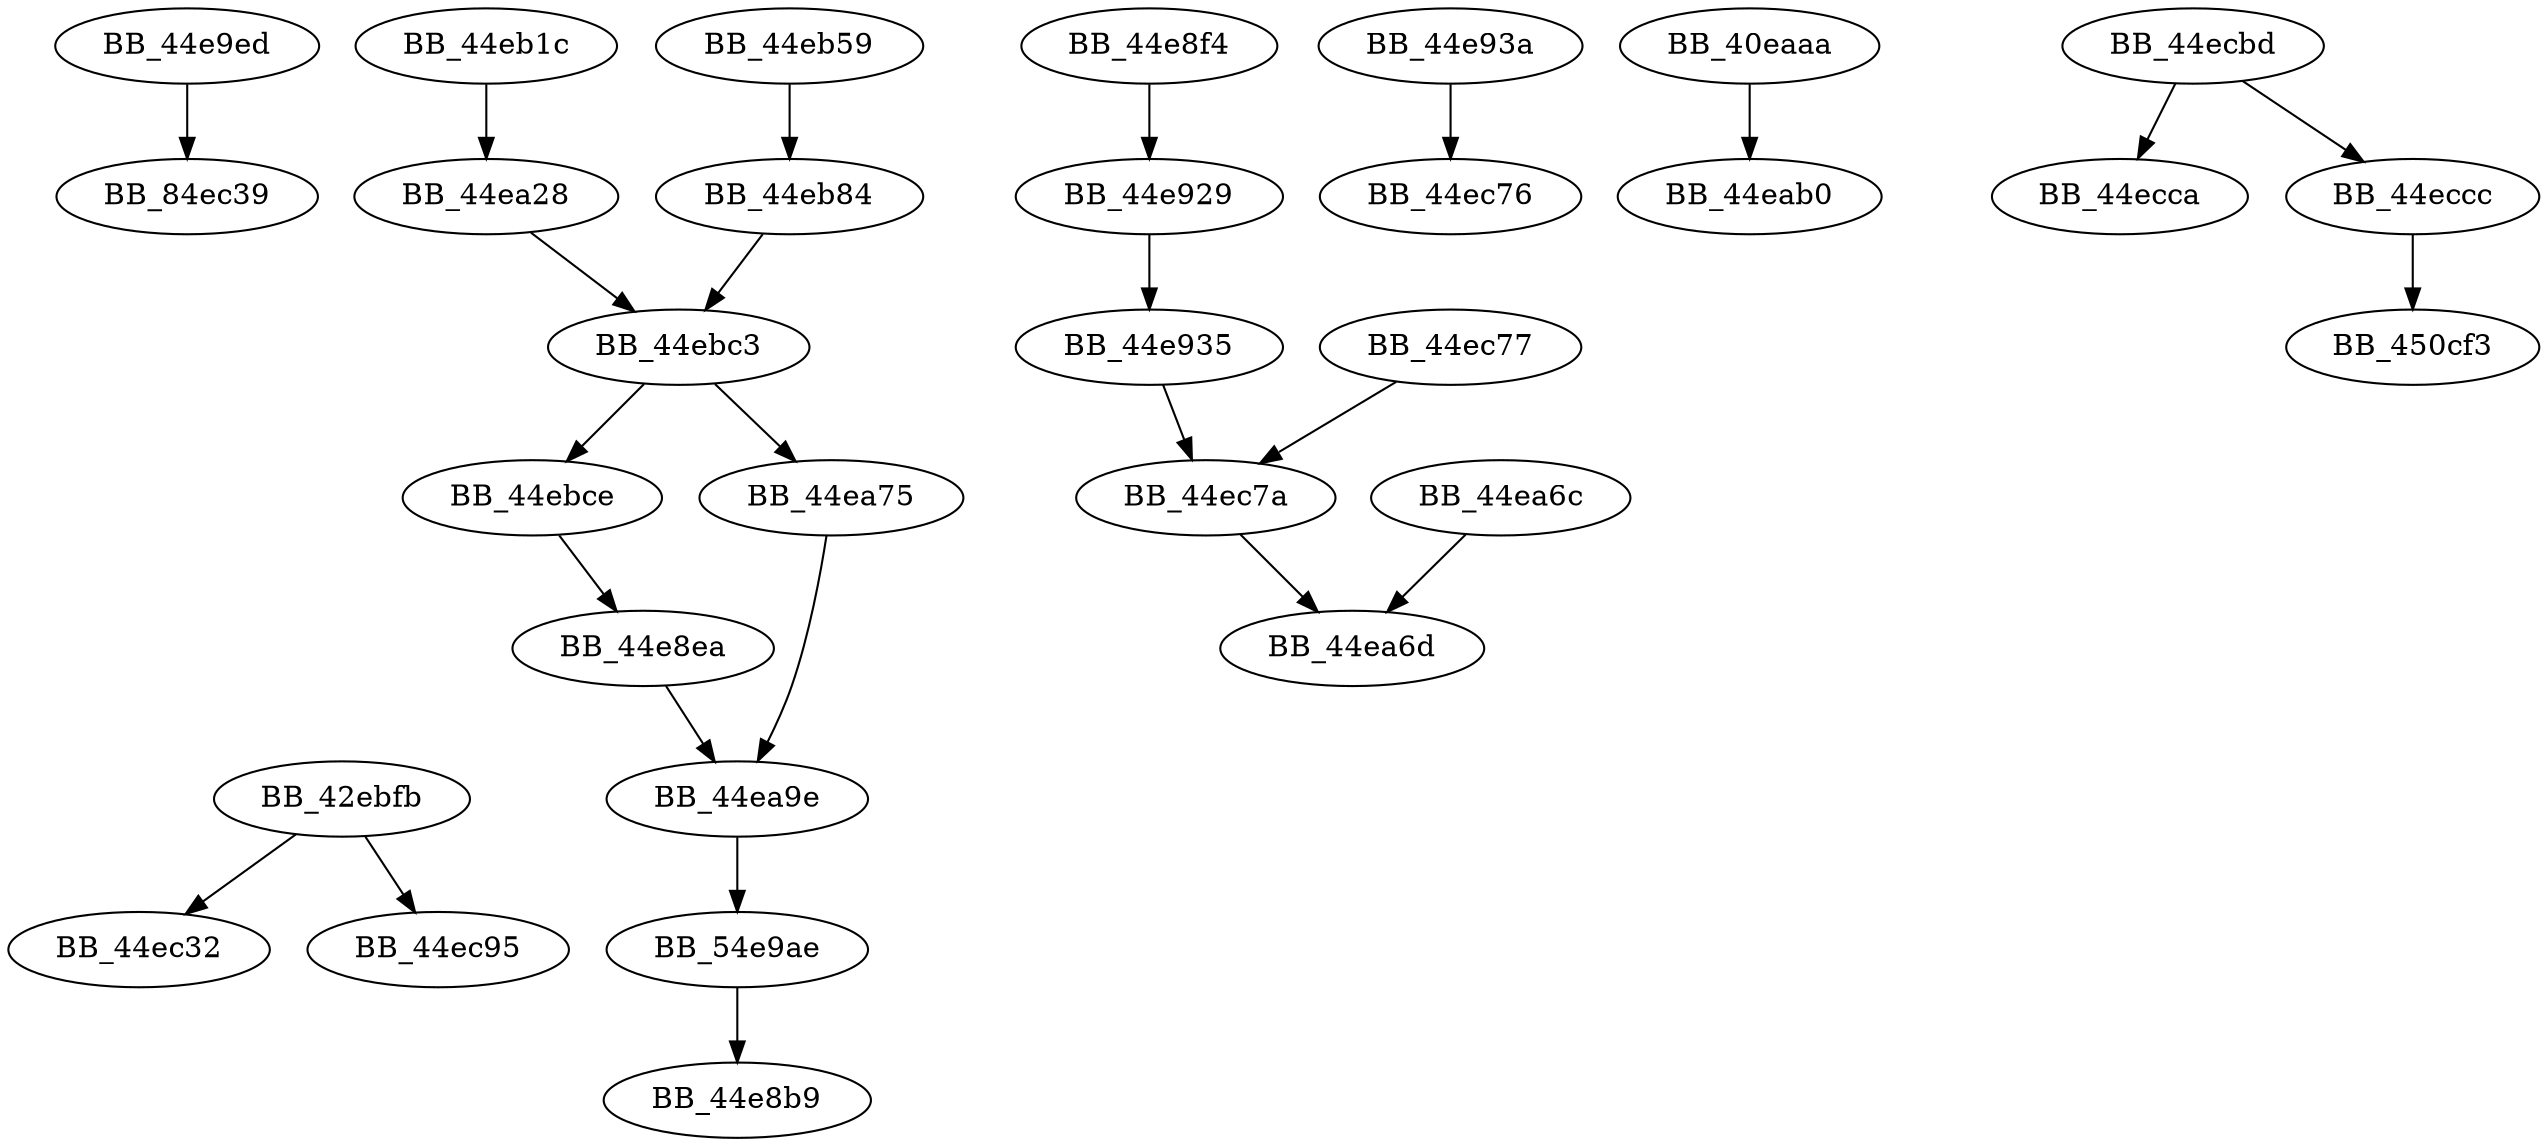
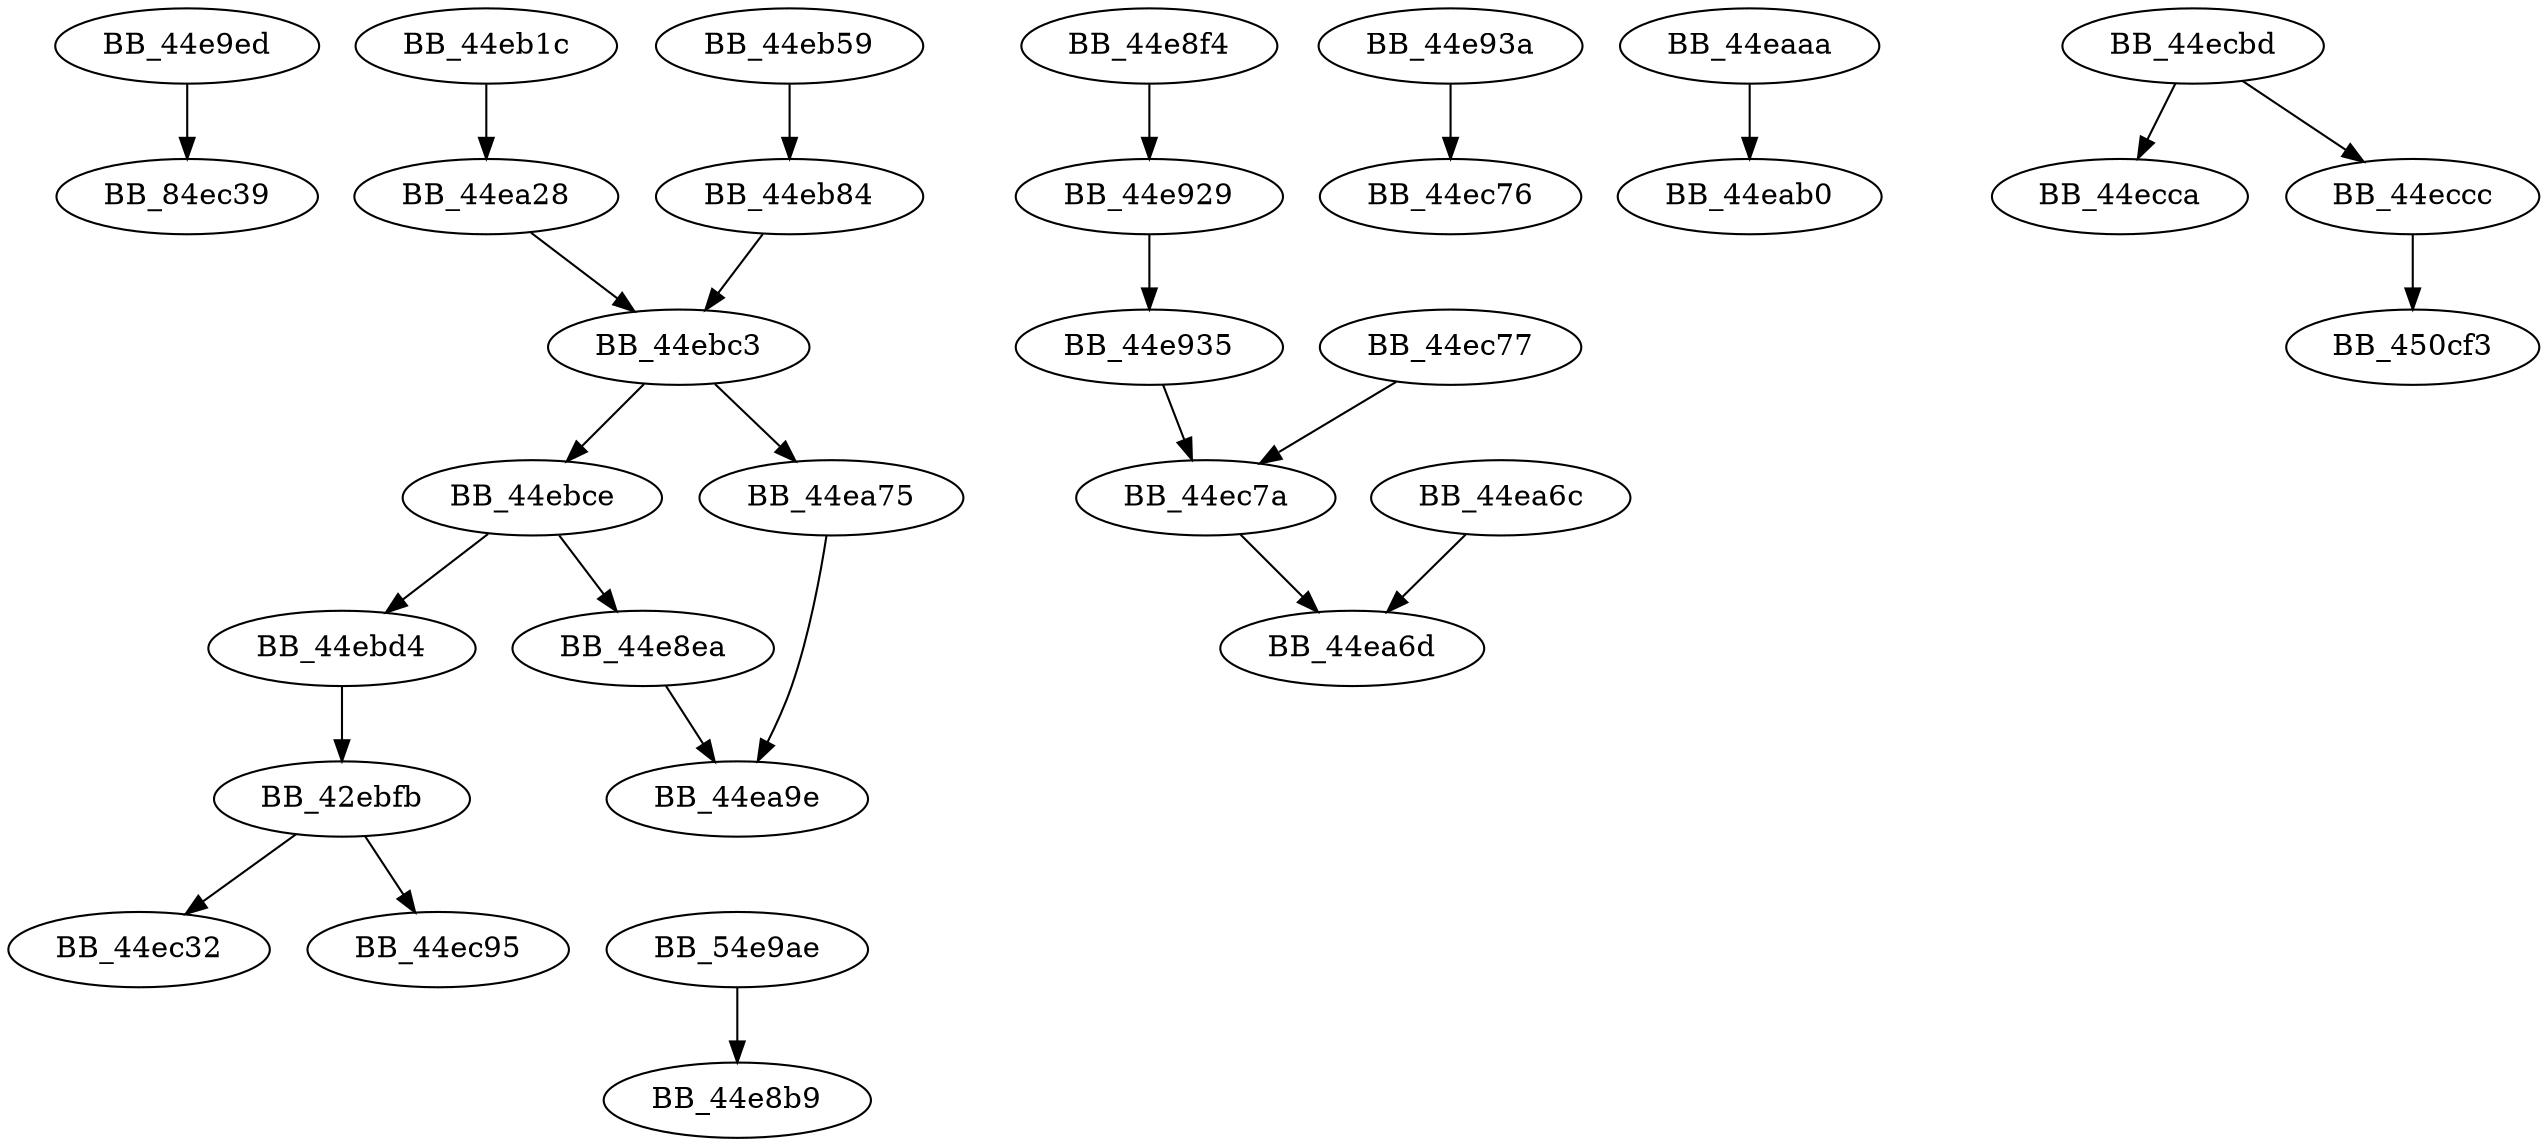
node "BB_40eaaa": label "BB_40eaaa" -> "BB_44eaaa"
node "BB_44ebd4": added
edge "BB_44ea9e" -> "BB_54e9ae": removed
